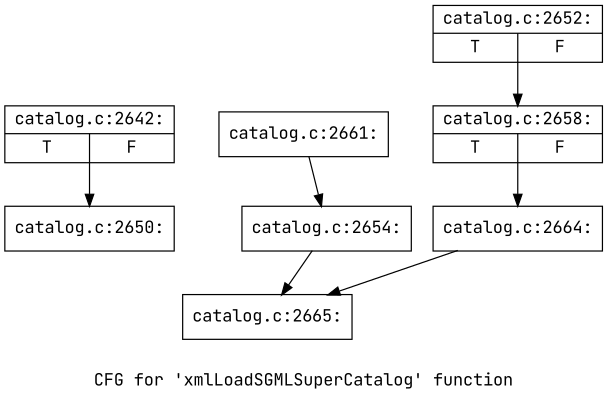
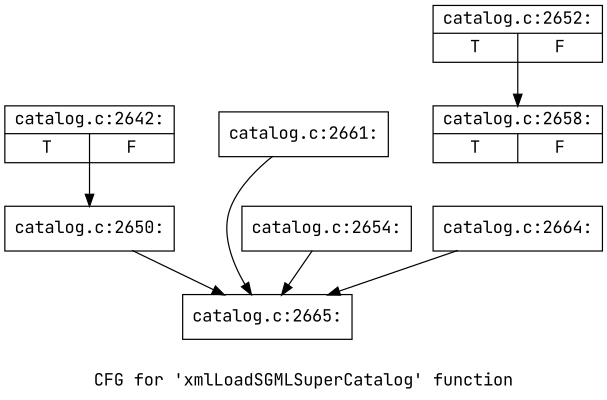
edge "catalog.c:2661:" -> "catalog.c:2654:": now "catalog.c:2661:" -> "catalog.c:2665:"
edge "catalog.c:2658:" -> "catalog.c:2664:": removed
edge "catalog.c:2650:" -> "catalog.c:2665:": added
